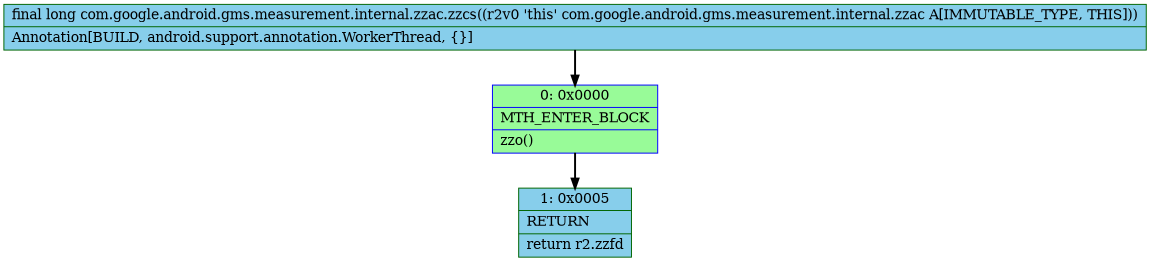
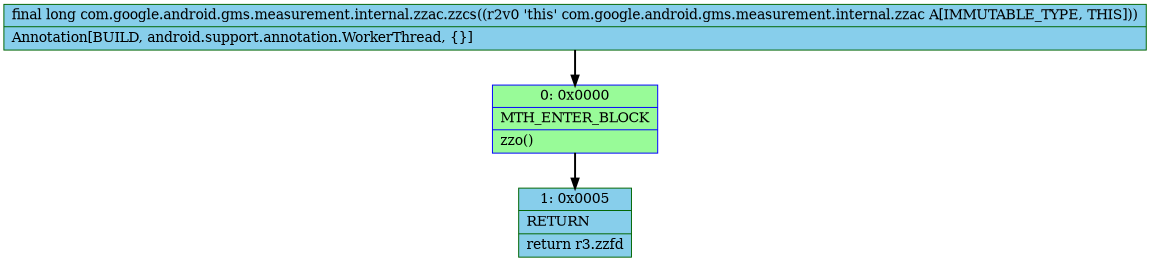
node "1: 0x0005": text "return r2.zzfd" -> "return r3.zzfd"
